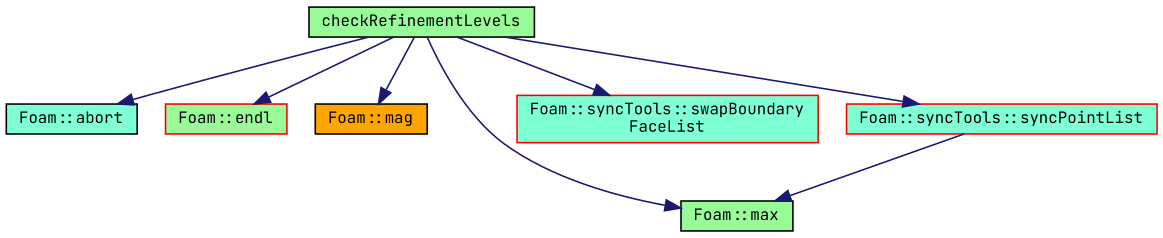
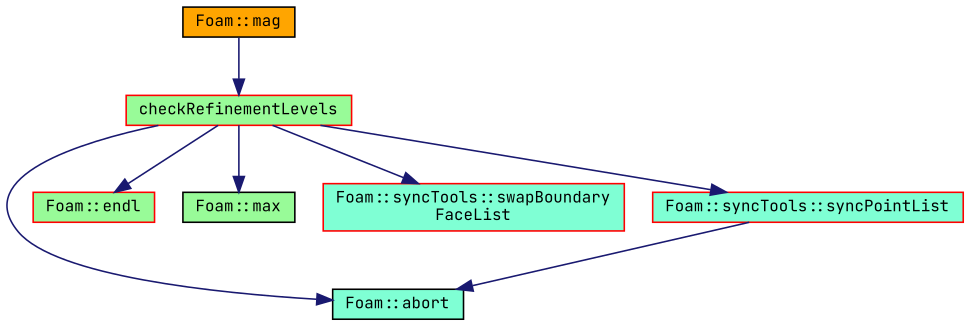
node "checkRefinementLevels": color black -> red
edge "checkRefinementLevels" -> "Foam::mag": reversed
edge "Foam::syncTools::syncPointList" -> "Foam::max": now "Foam::syncTools::syncPointList" -> "Foam::abort"
